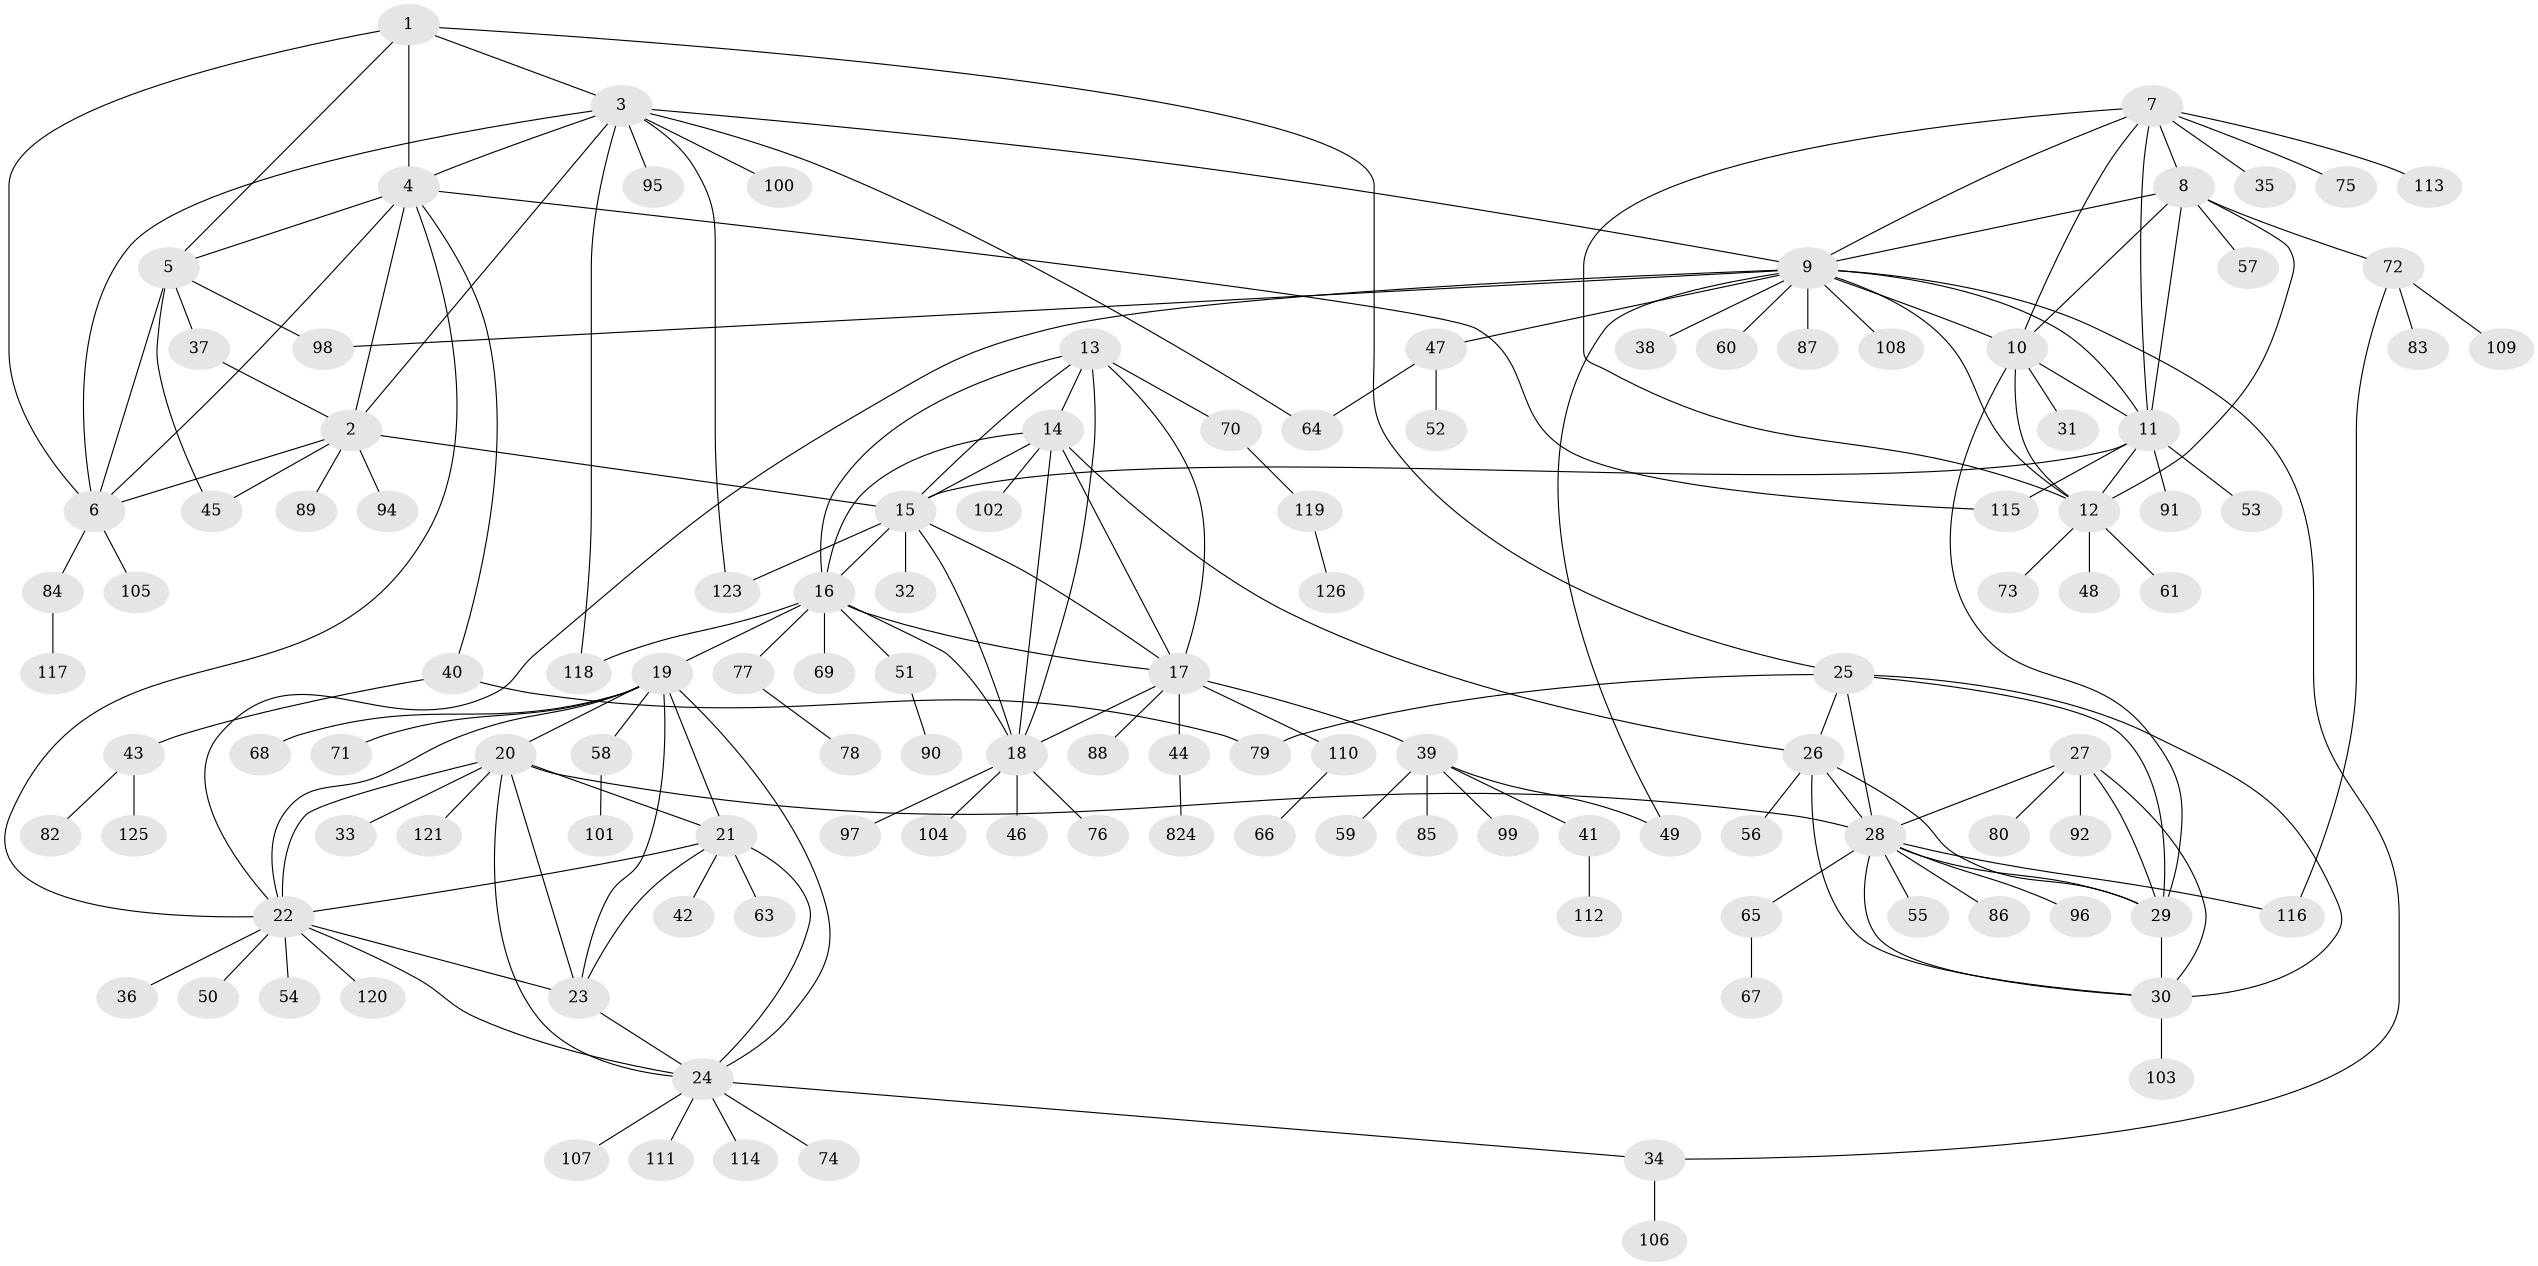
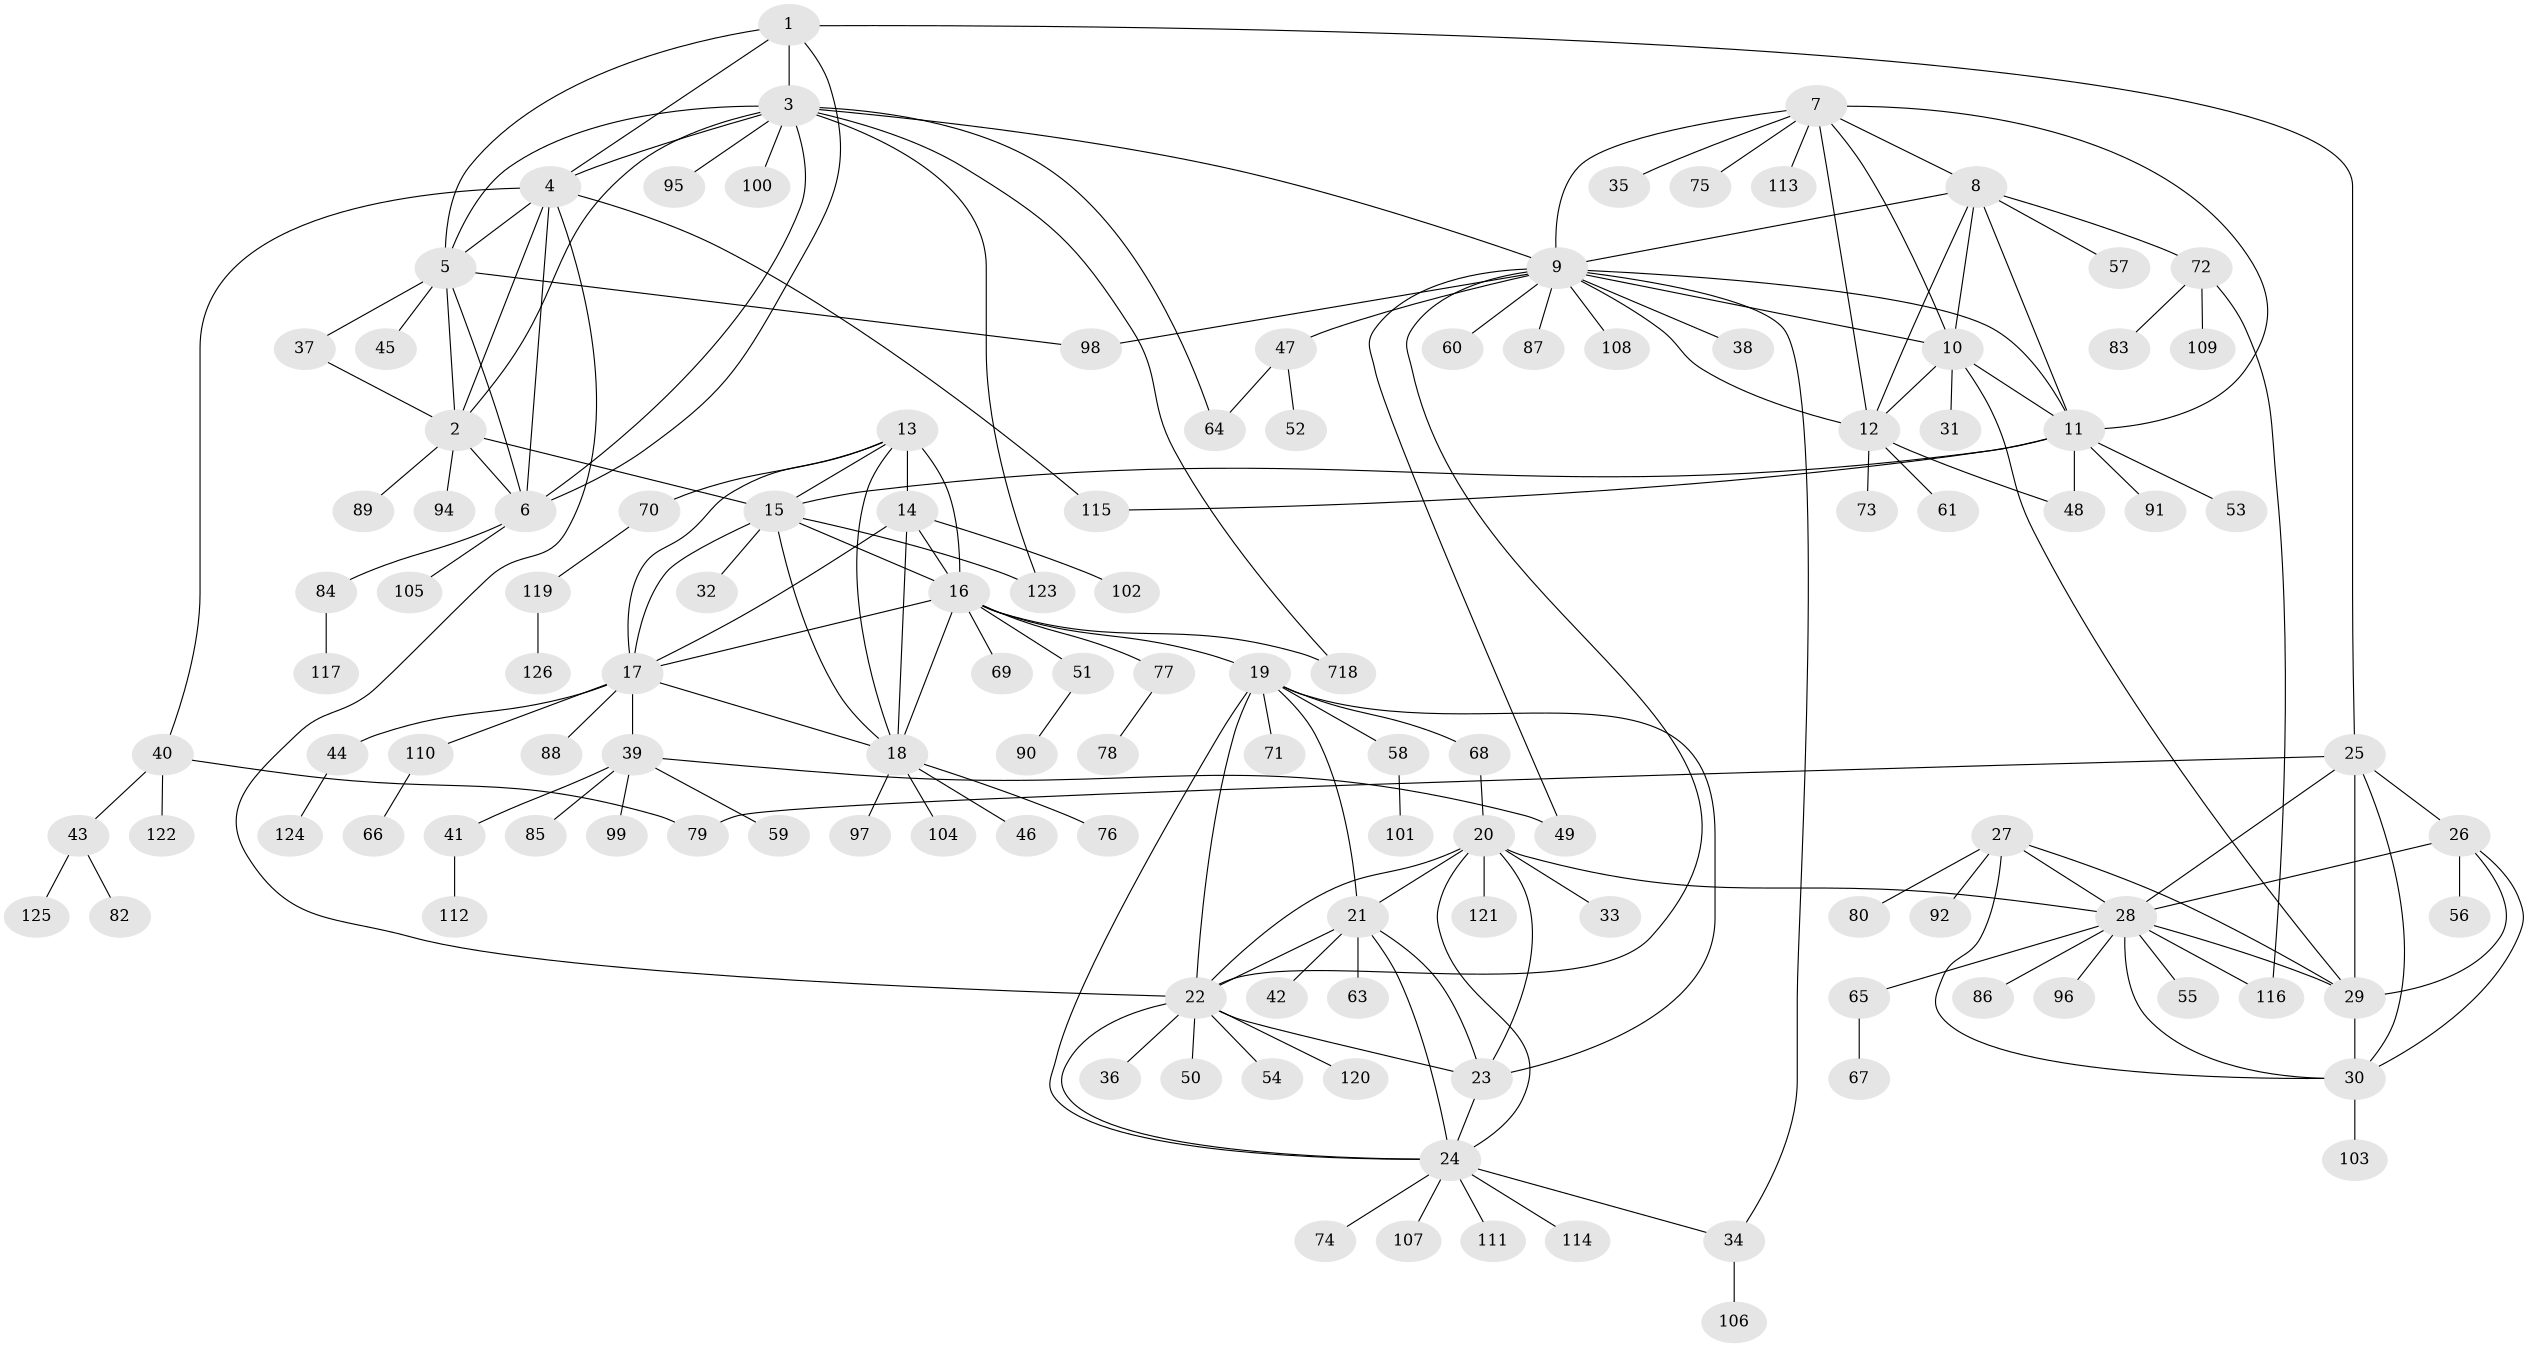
edge "3" -- "5": added
edge "2" -- "45": now "2" -- "5"
edge "14" -- "15": removed
edge "11" -- "12": now "11" -- "48"
edge "14" -- "26": removed
node "118": label "118" -> "718"
edge "19" -- "20": now "68" -- "20"
node "122": added
node "824": label "824" -> "124"
